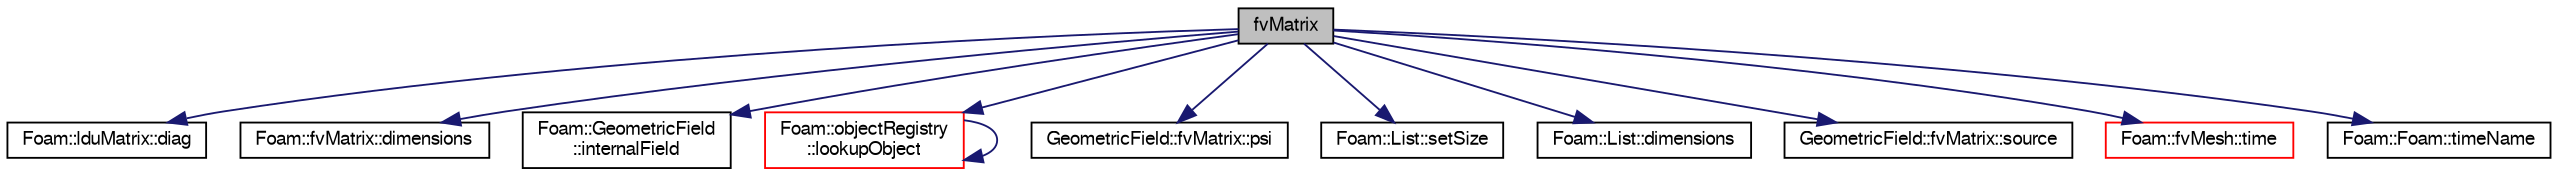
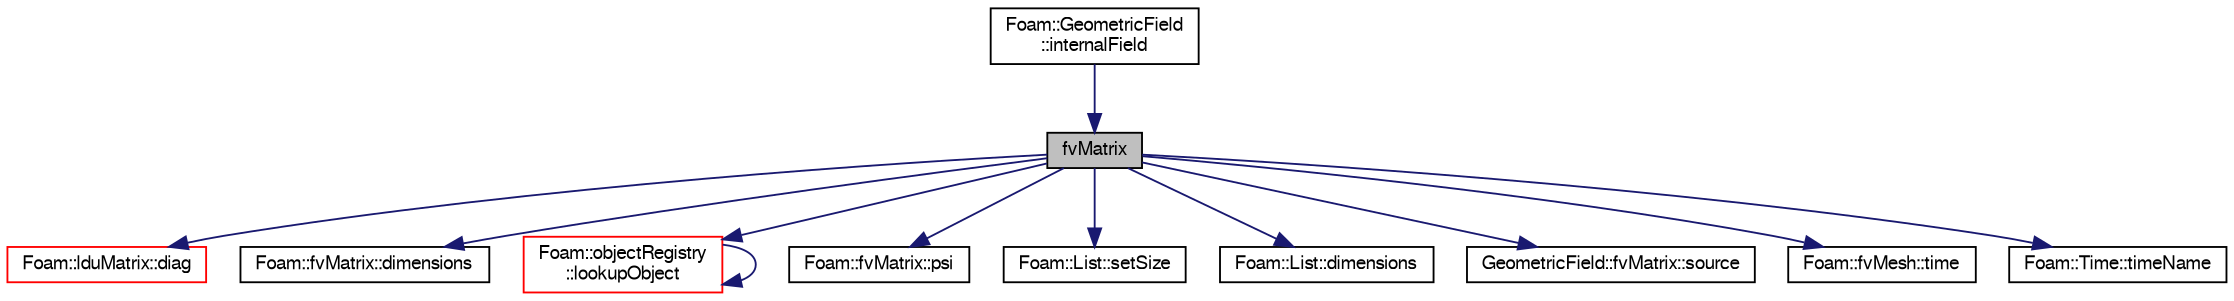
edge "fvMatrix" -> "Foam::GeometricField ::internalField": reversed
node "Foam::lduMatrix::diag": color black -> red
node "GeometricField::fvMatrix::psi": label "GeometricField::fvMatrix::psi" -> "Foam::fvMatrix::psi"
node "Foam::fvMesh::time": color red -> black
node "Foam::Foam::timeName": label "Foam::Foam::timeName" -> "Foam::Time::timeName"
